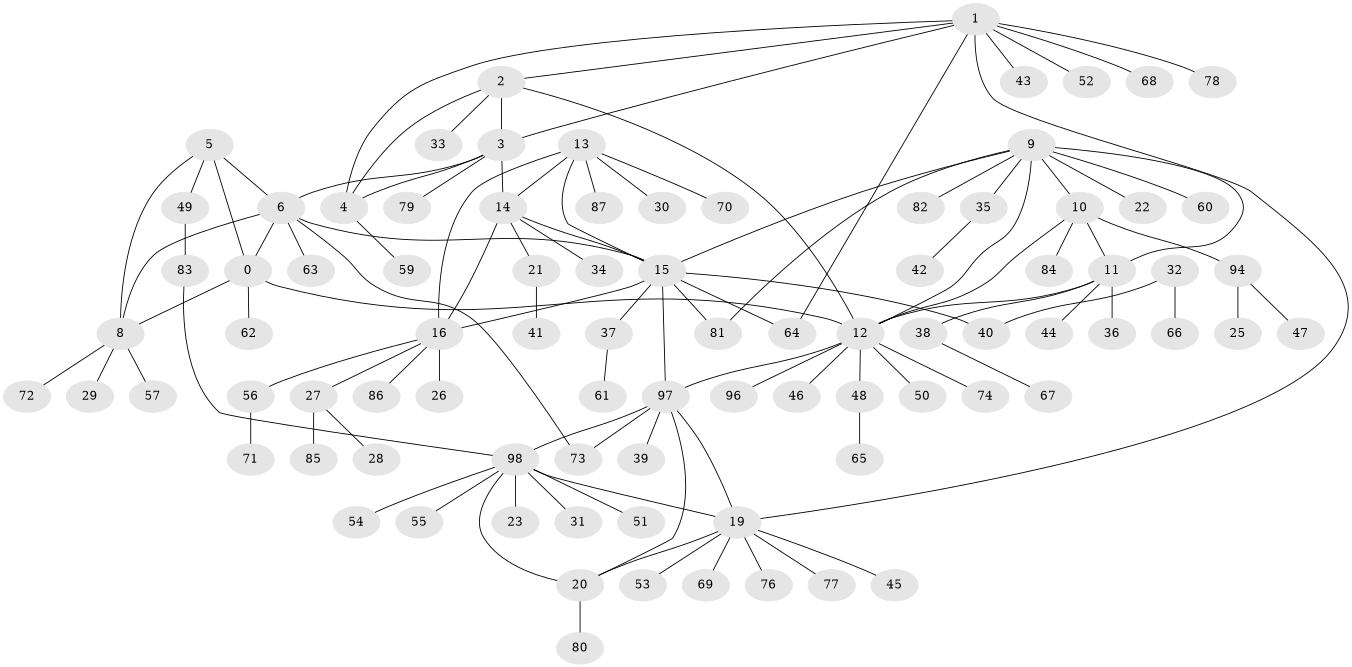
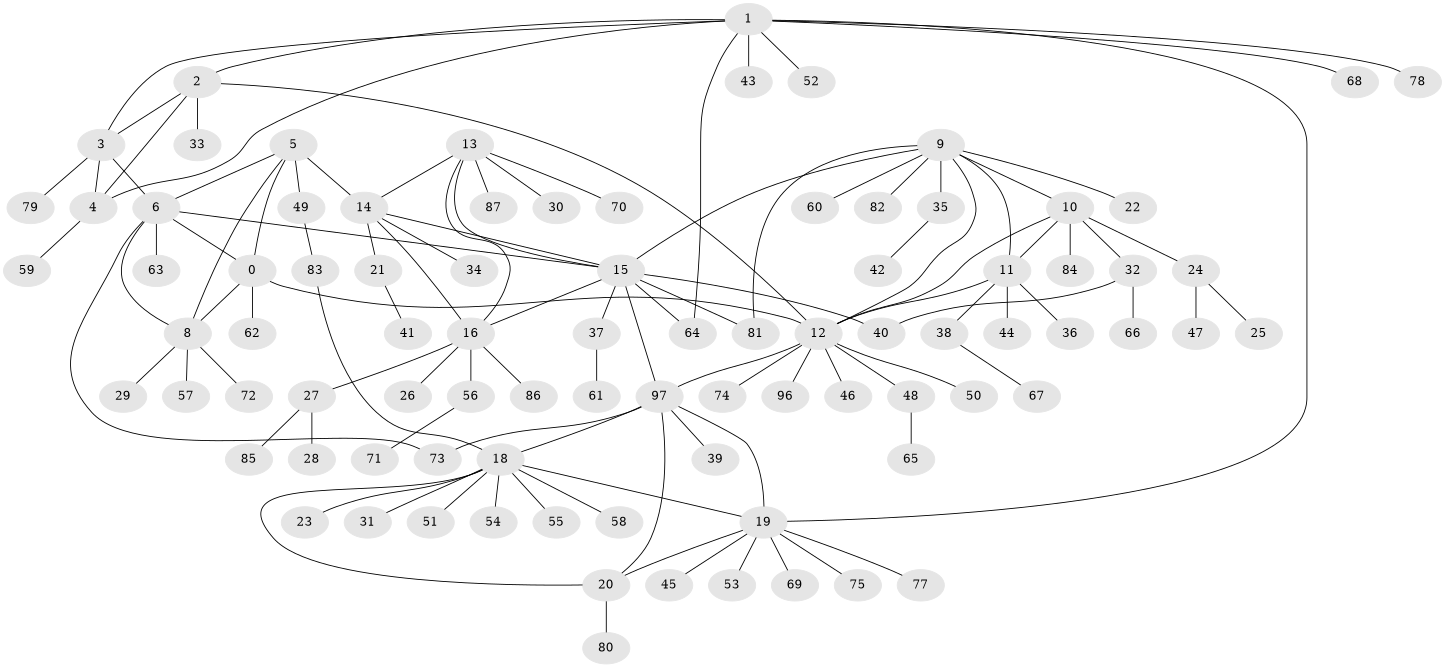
edge "3" -- "14": now "5" -- "14"
edge "10" -- "32": added
node "94": label "94" -> "24"
node "98": label "98" -> "18"
node "58": added
node "76": label "76" -> "75"
